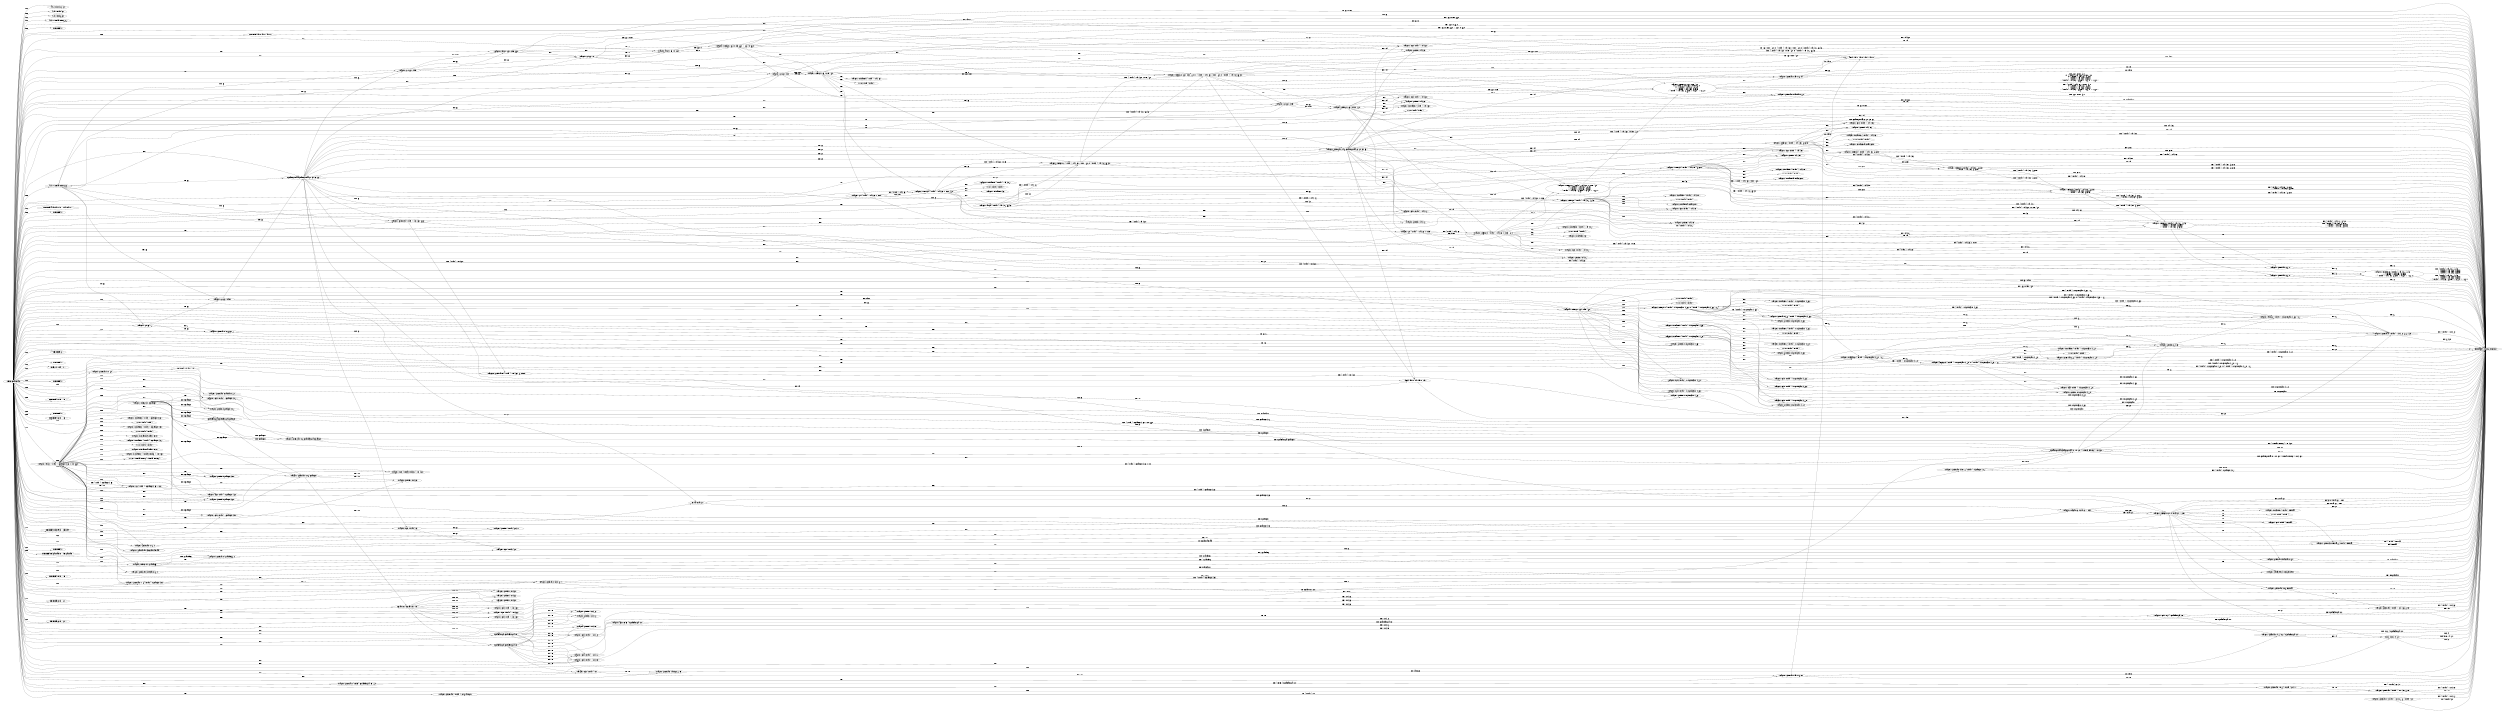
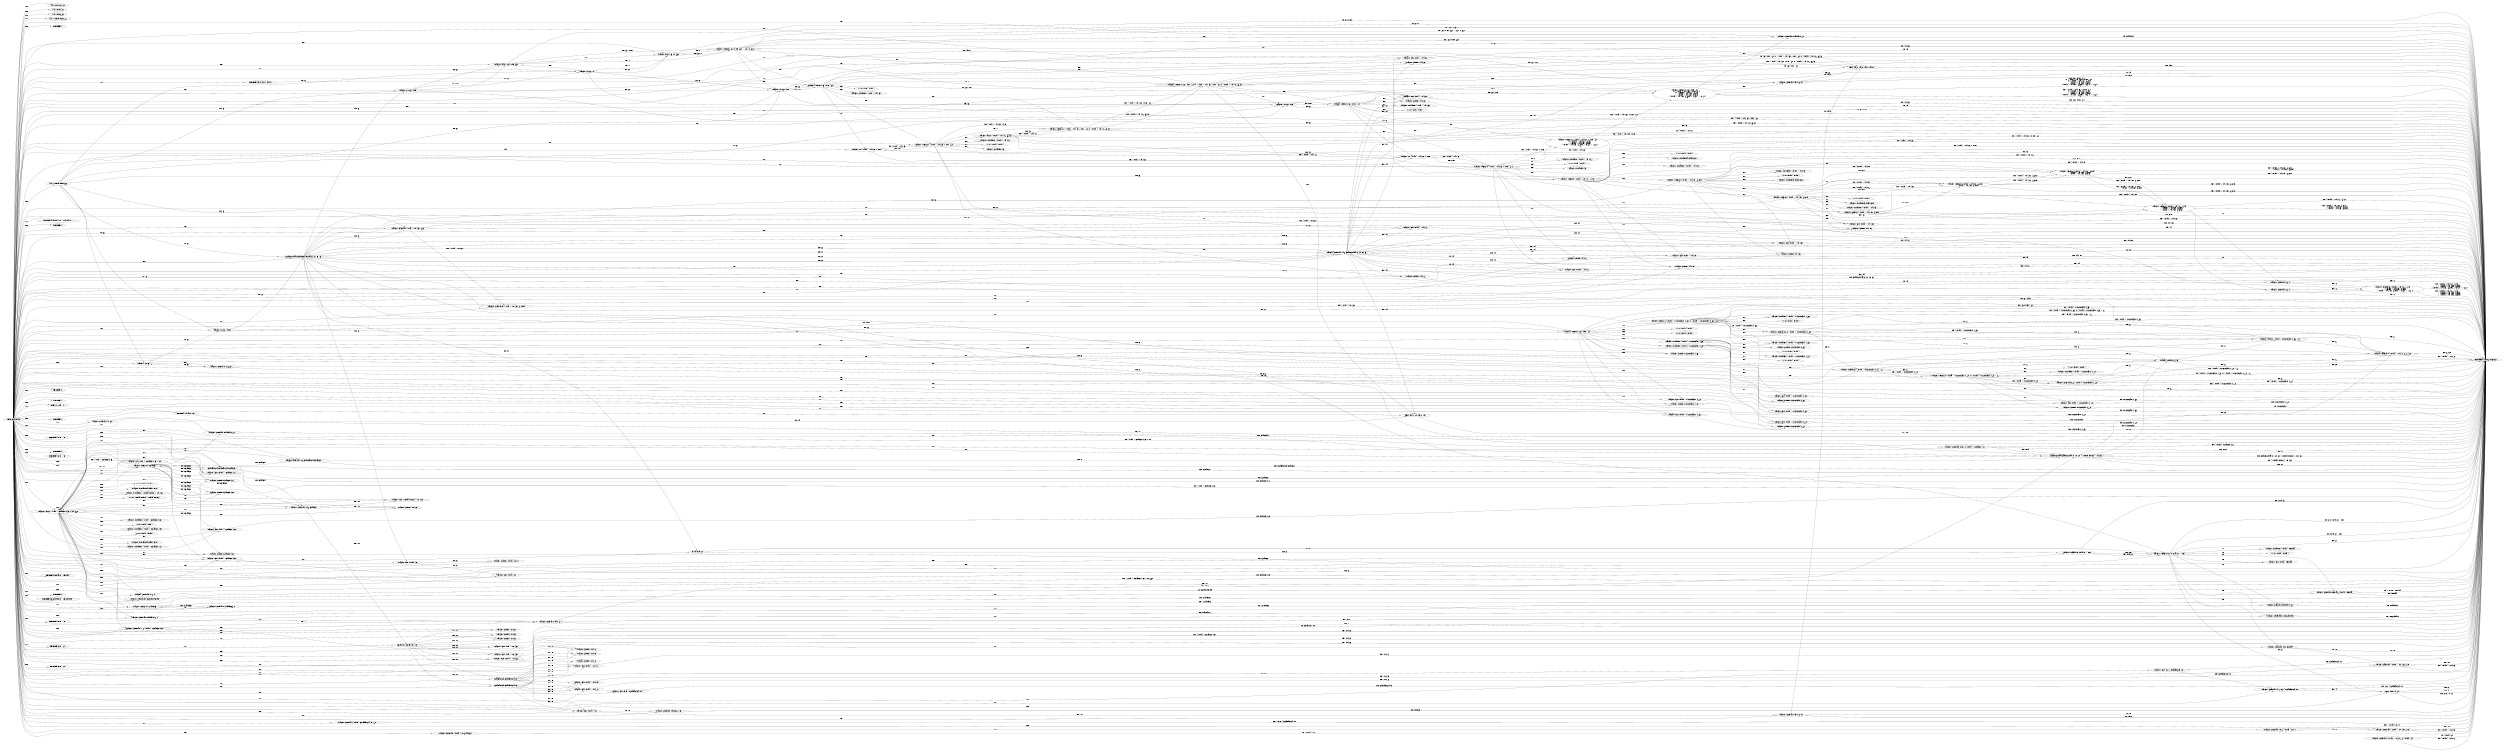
edge "(<operator>.and,a5 & 0x100)" -> "(PARAM,unsigned __int16 a5)": reversed
node "(cache_scan_free,cache_scan_free(a1, a2, a3, a5))": label "(cache_scan_free,cache_scan_free(a1, a2, a3, a5))" -> "(cache_scan_free,cache_logicalNot_free(a1, a2, a3, a5))"
